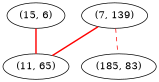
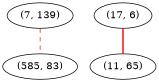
node "(15, 6)": label "(15, 6)" -> "(17, 6)"
edge "(7, 139)" -- "(11, 65)": removed
node "(185, 83)": label "(185, 83)" -> "(585, 83)"
